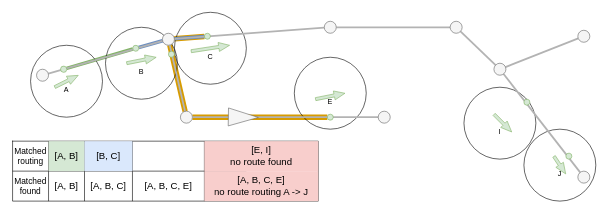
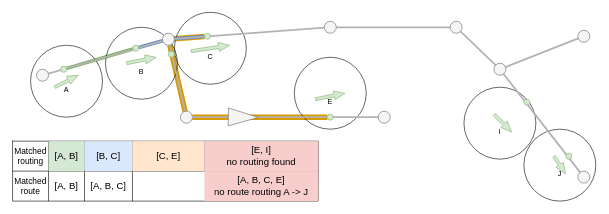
node "[C, E]": added
node "[E, I] no route found": label "[E, I] no route found" -> "[E, I] no routing found"
node "Matched found": label "Matched found" -> "Matched route"
node "[A, B, C, E]": removed
